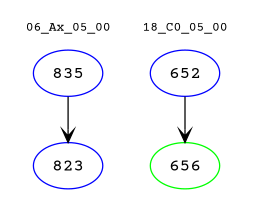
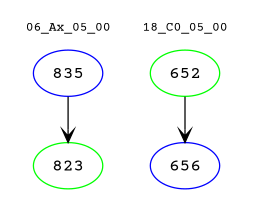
node "652": color blue -> green
node "823": color blue -> green
node "656": color green -> blue
